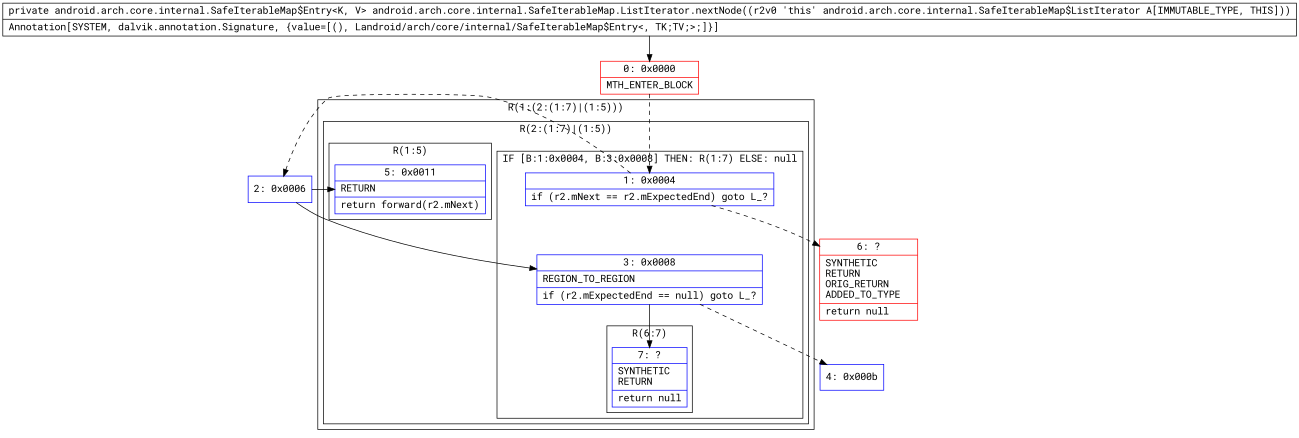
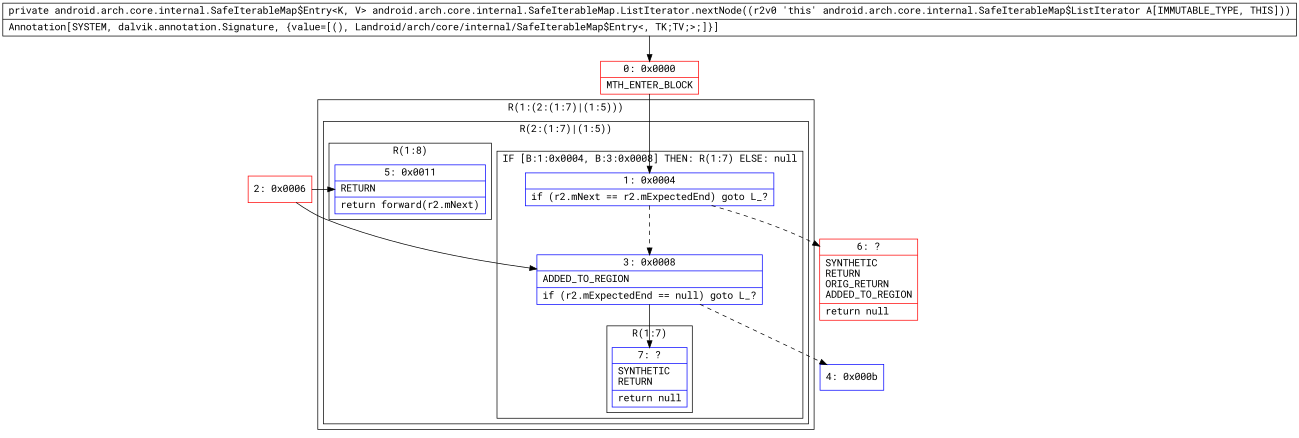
edge "1: 0x0004" -> "2: 0x0006": now "1: 0x0004" -> "3: 0x0008"
edge "0: 0x0000" -> "1: 0x0004": style dashed -> solid
cluster "R(1:5)": label "R(1:5)" -> "R(1:8)"
node "2: 0x0006": color blue -> red
node "3: 0x0008": text "REGION_TO_REGION" -> "ADDED_TO_REGION"
node "6: ?": text "ADDED_TO_TYPE" -> "ADDED_TO_REGION"
cluster "R(6:7)": label "R(6:7)" -> "R(1:7)"
